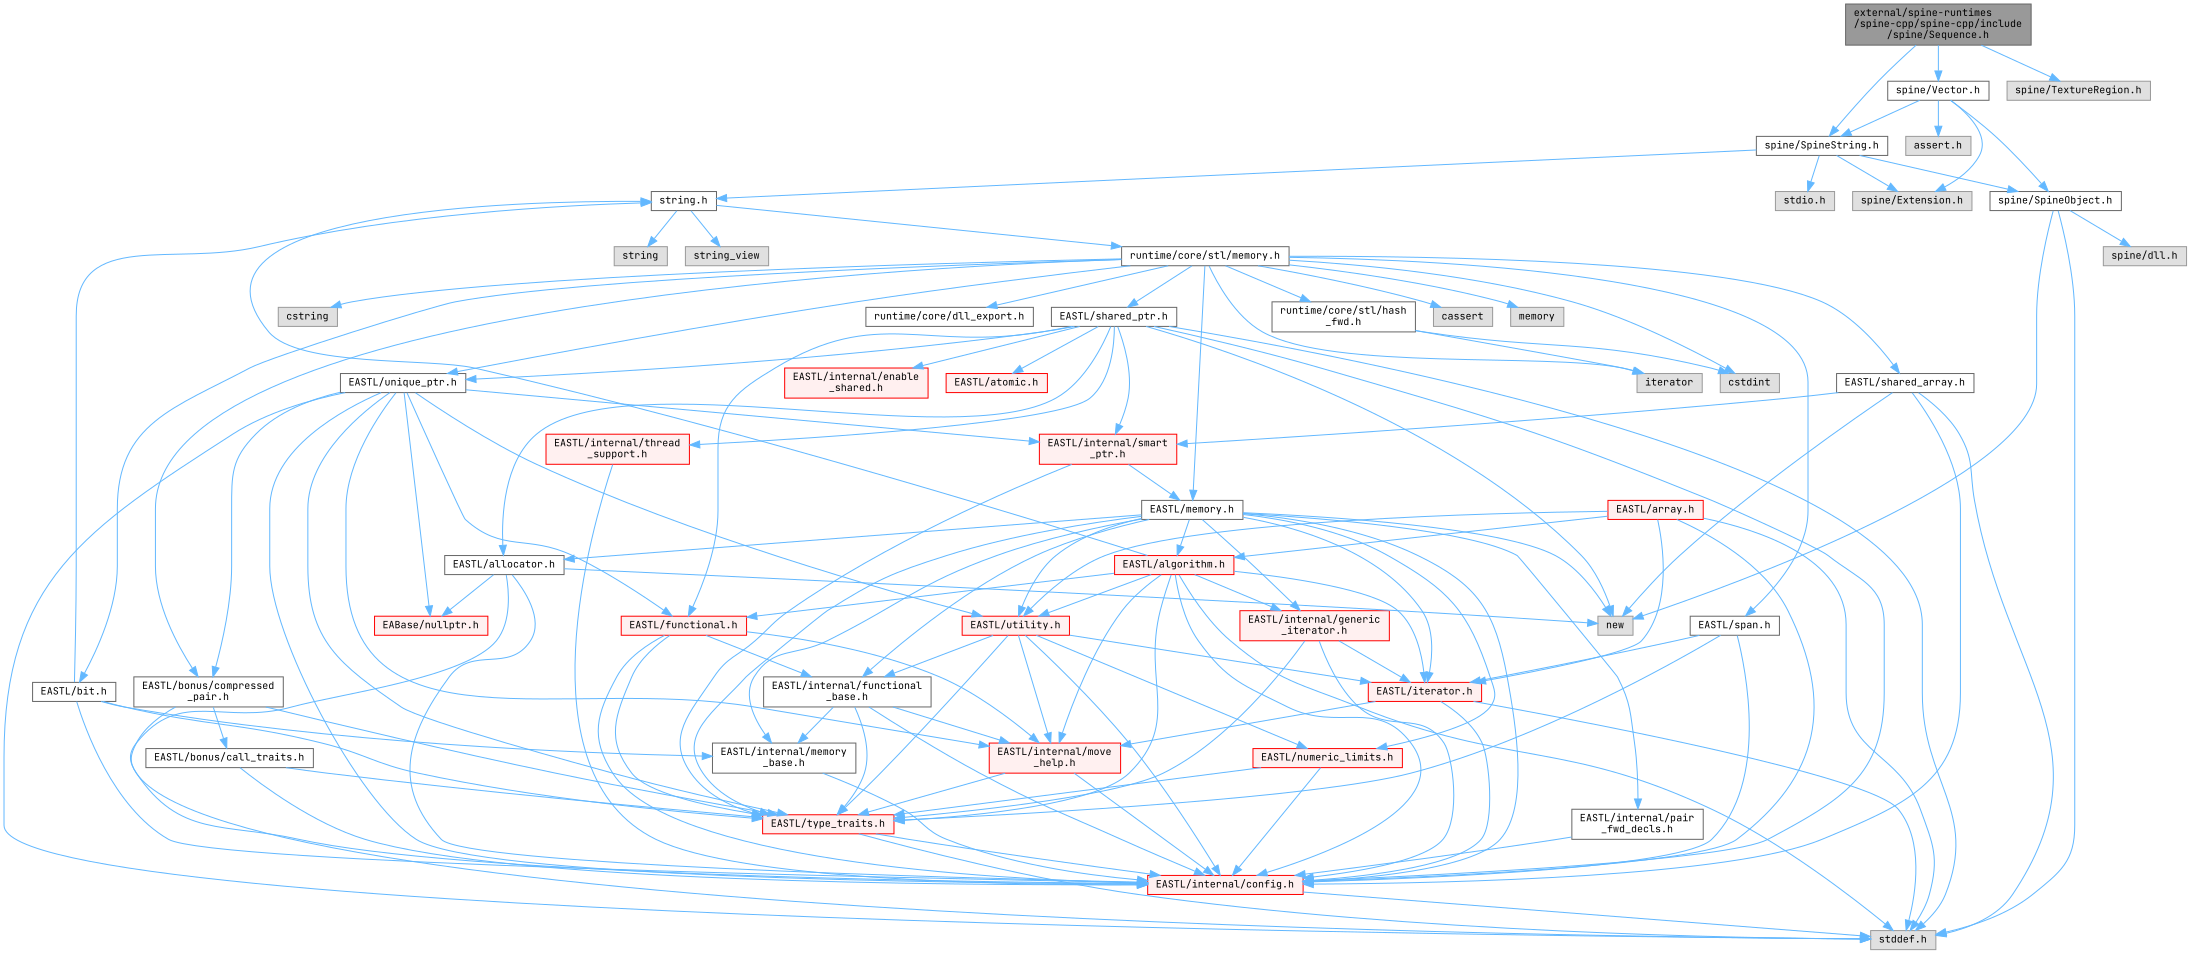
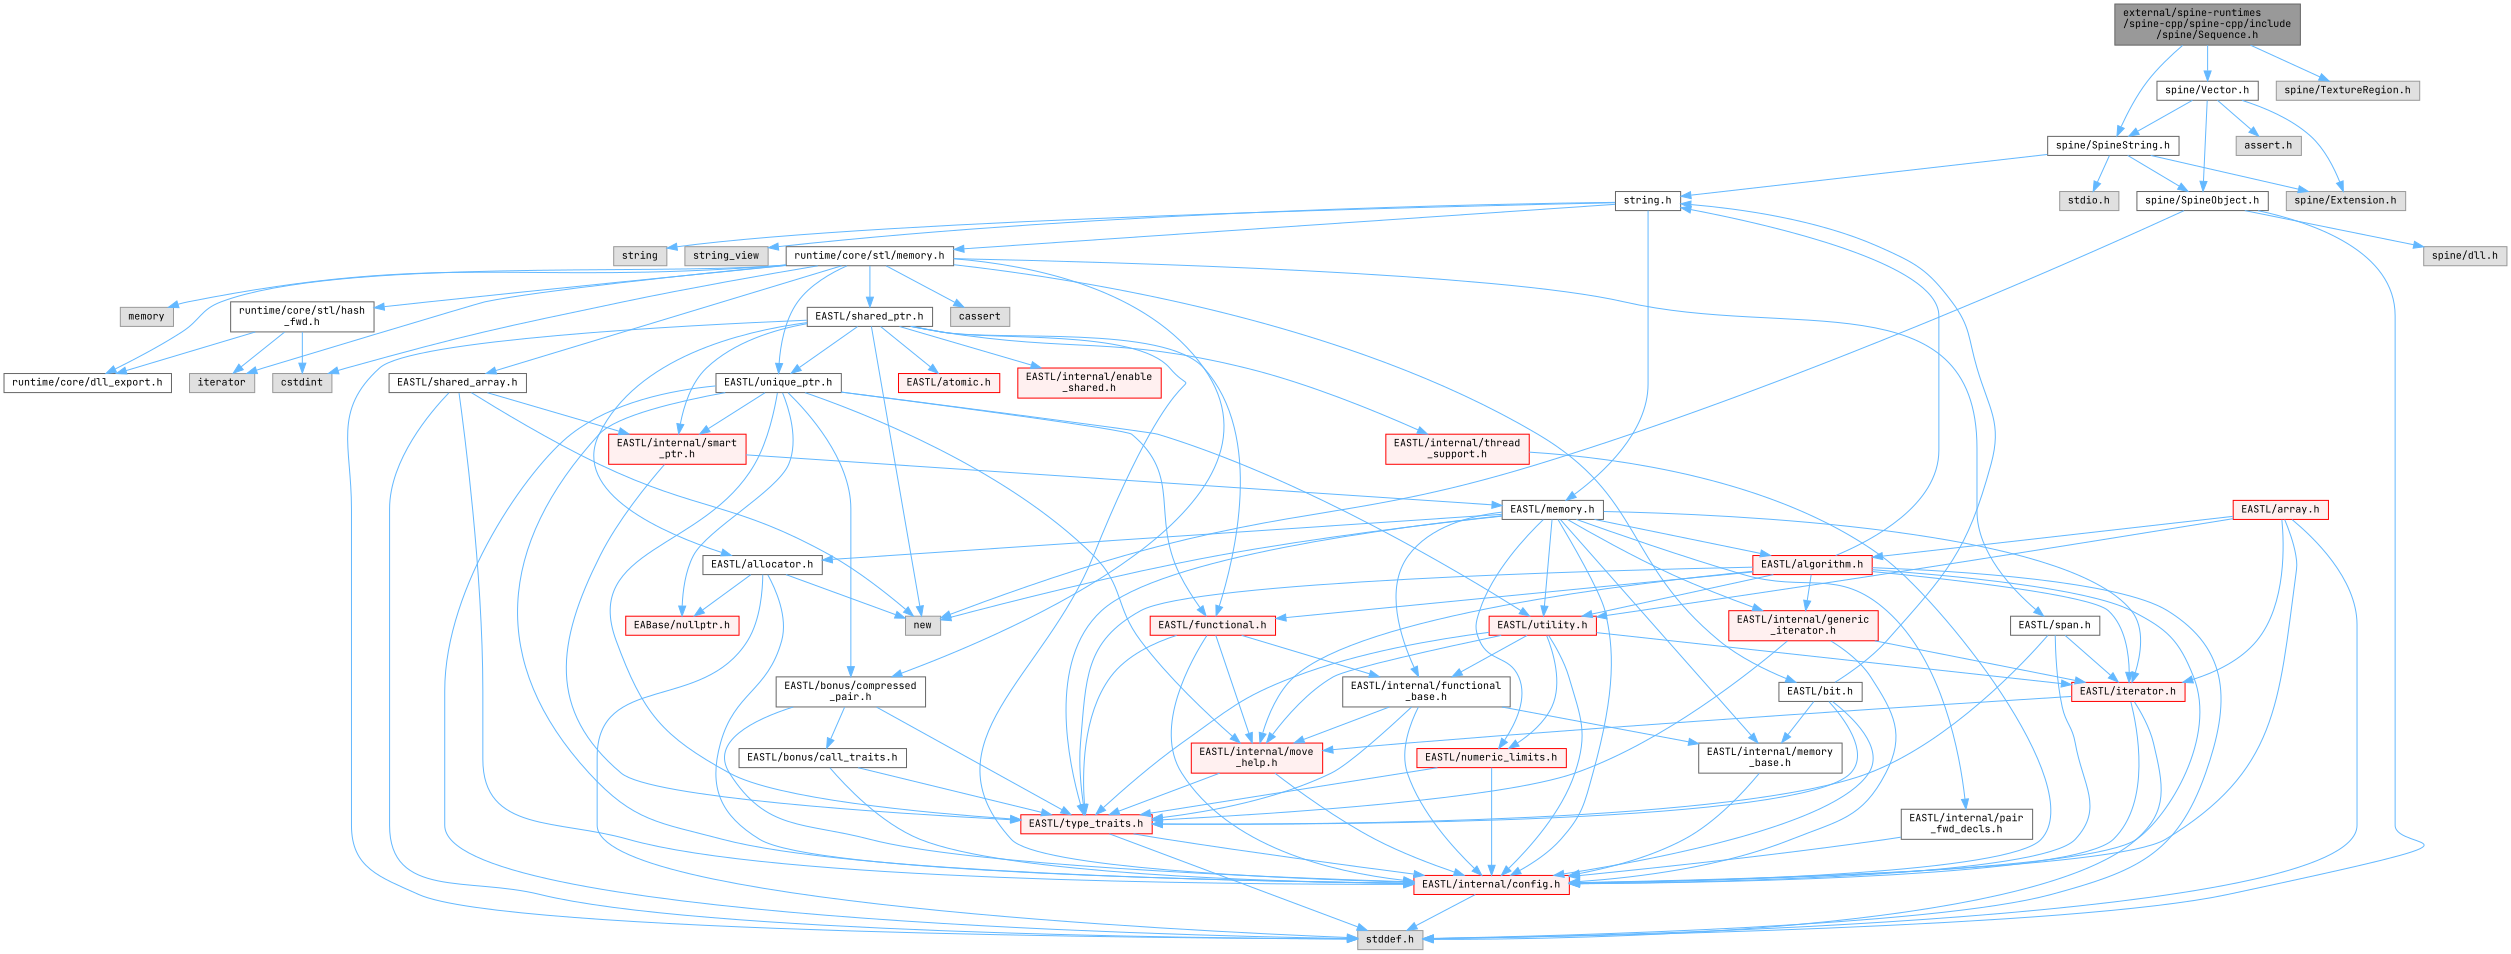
node "cstring": removed
edge "runtime/core/stl/hash _fwd.h" -> "runtime/core/dll_export.h": added
edge "runtime/core/stl/memory.h" -> "EASTL/memory.h": now "string.h" -> "EASTL/memory.h"
